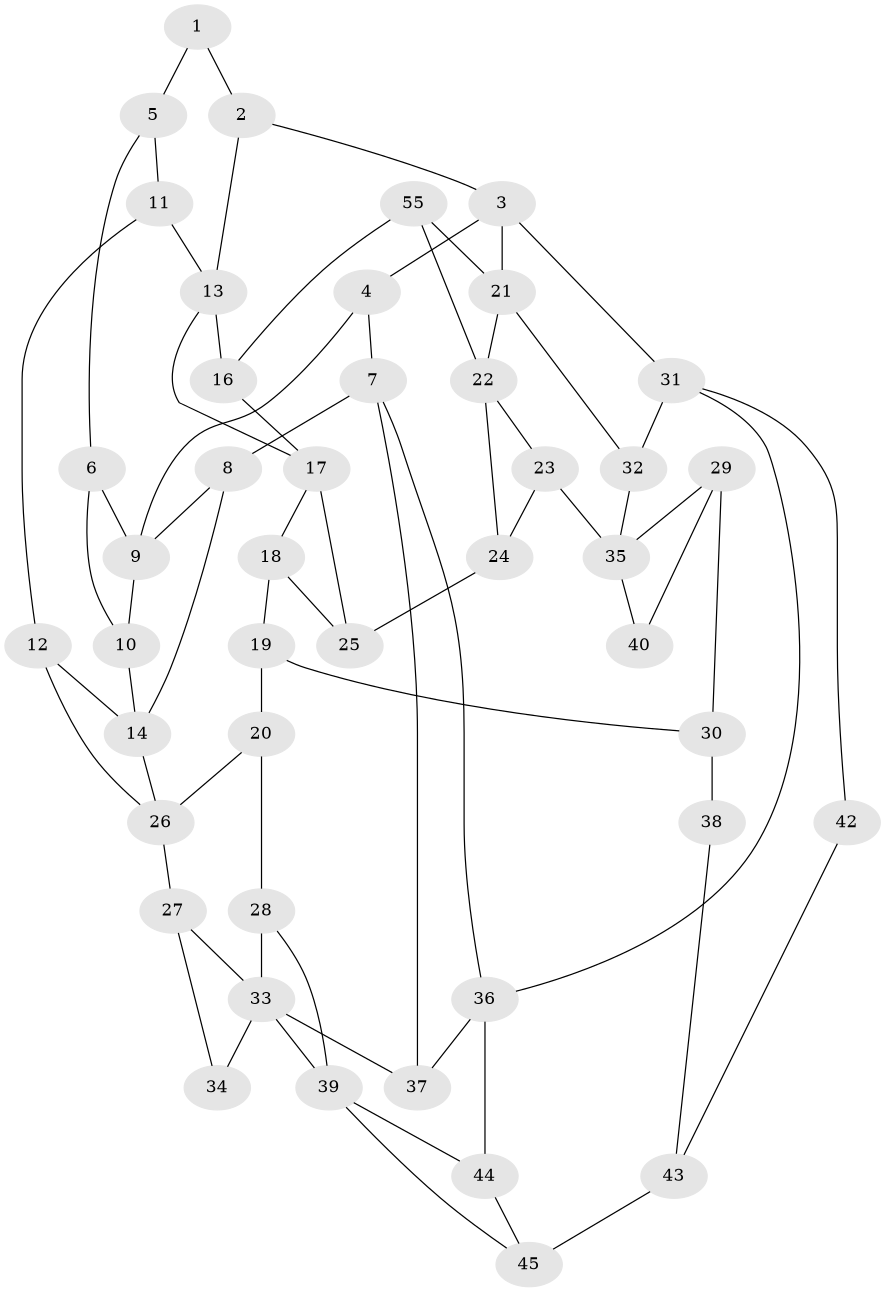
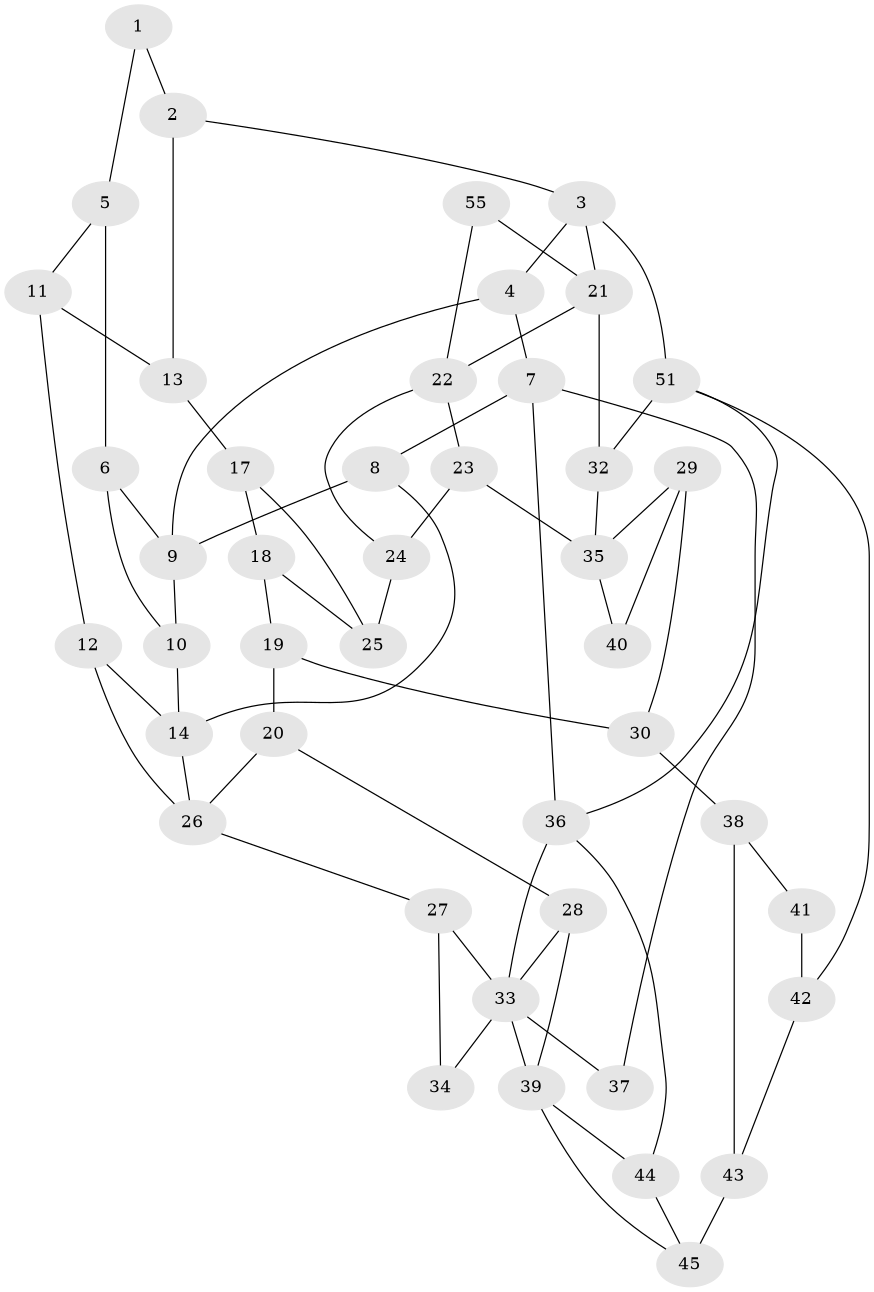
node "16": removed
node "31": label "31" -> "51"
node "41": added
edge "36" -- "37": now "36" -- "33"
